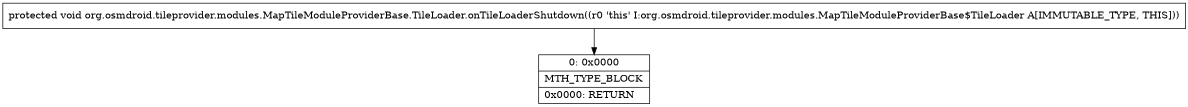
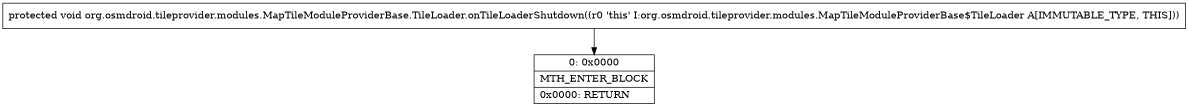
node "0: 0x0000": text "MTH_TYPE_BLOCK" -> "MTH_ENTER_BLOCK"
